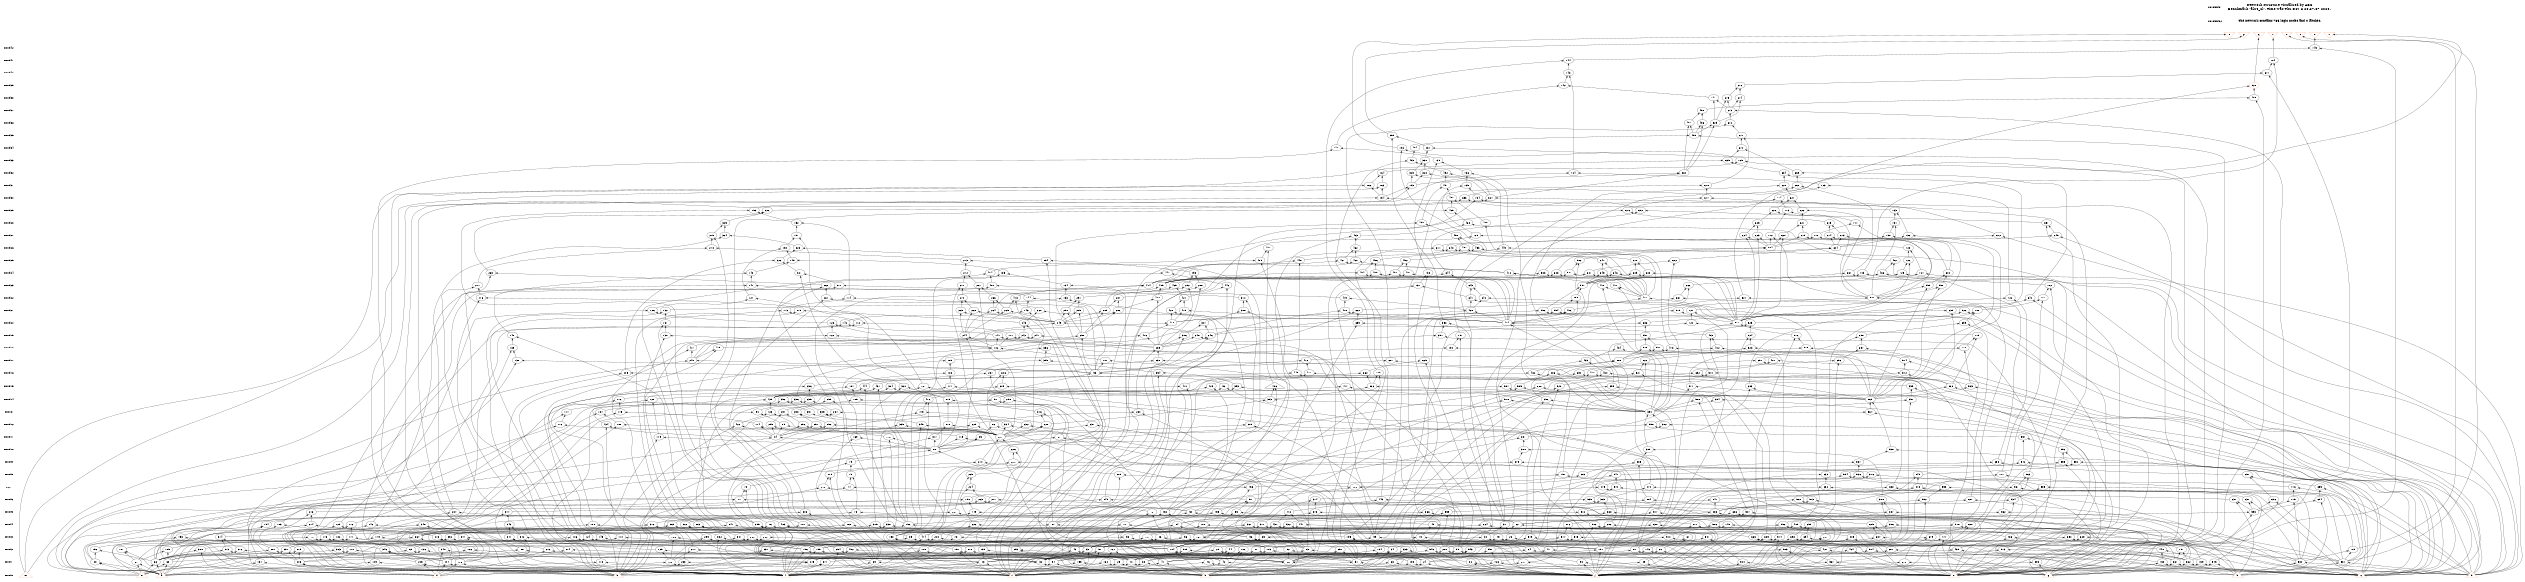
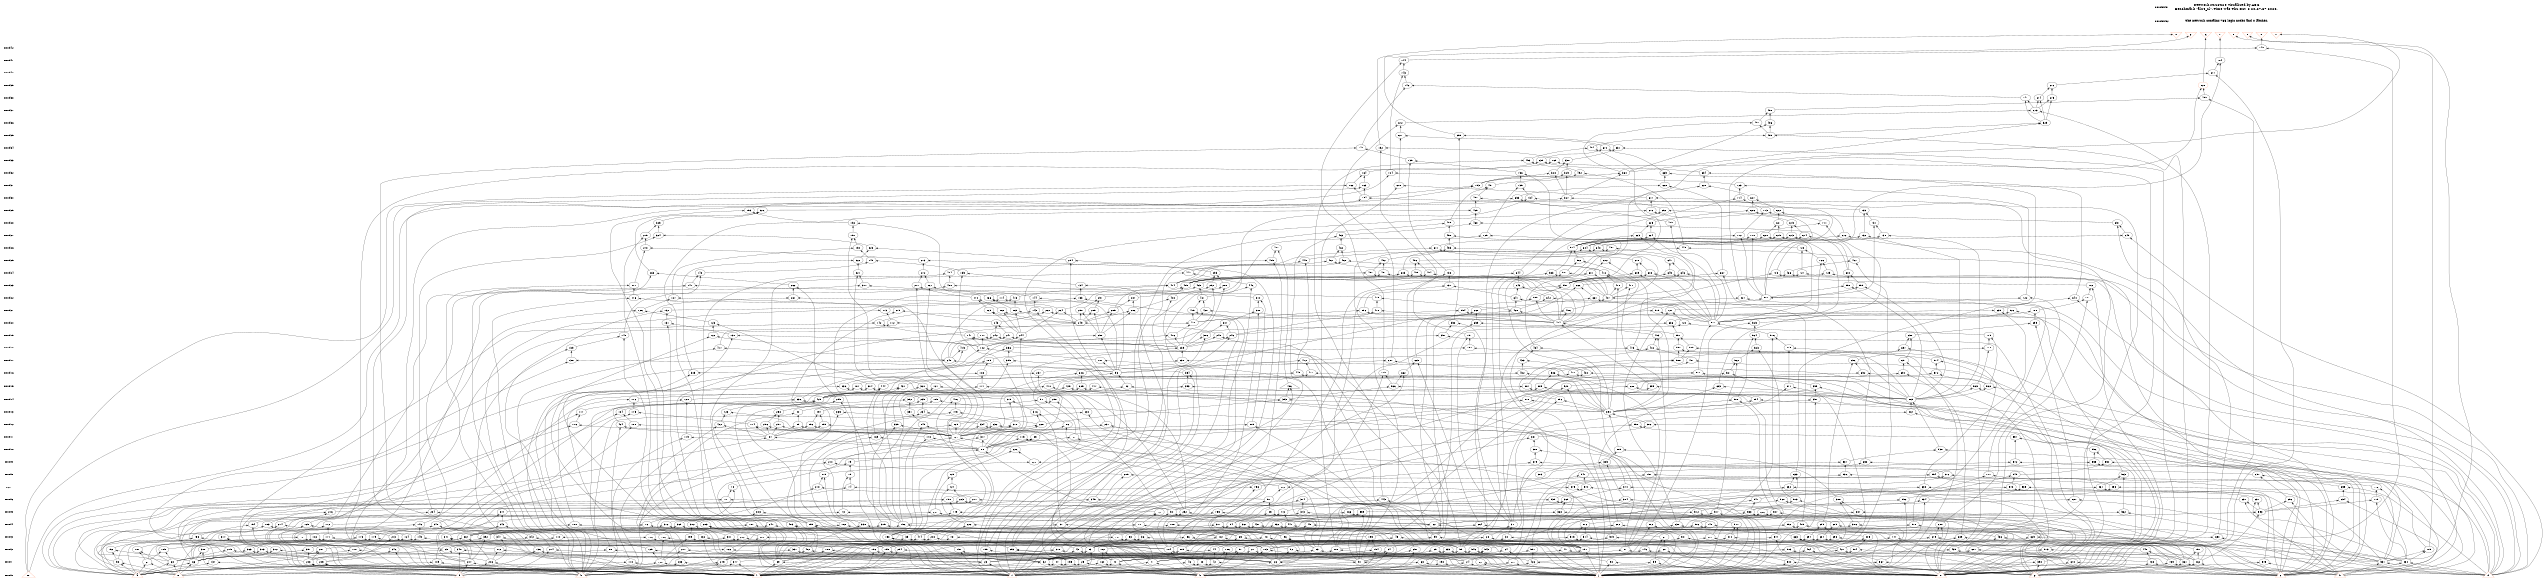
edge "434" -> "494": added
node "The13": label "The13" -> "Level13"
edge "202" -> "383": removed
